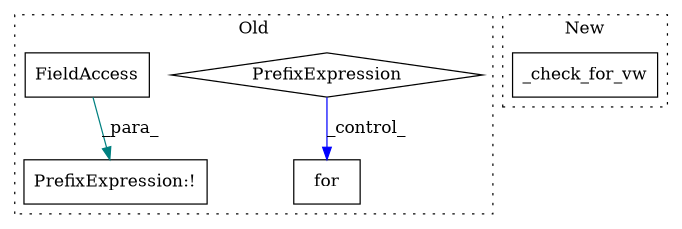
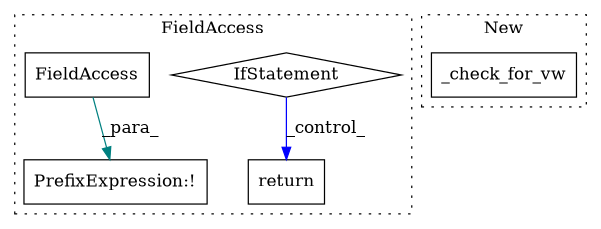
cluster "Old": label "Old" -> "FieldAccess"
node "PrefixExpression": label "PrefixExpression" -> "IfStatement"
node "for": label "for" -> "return"
